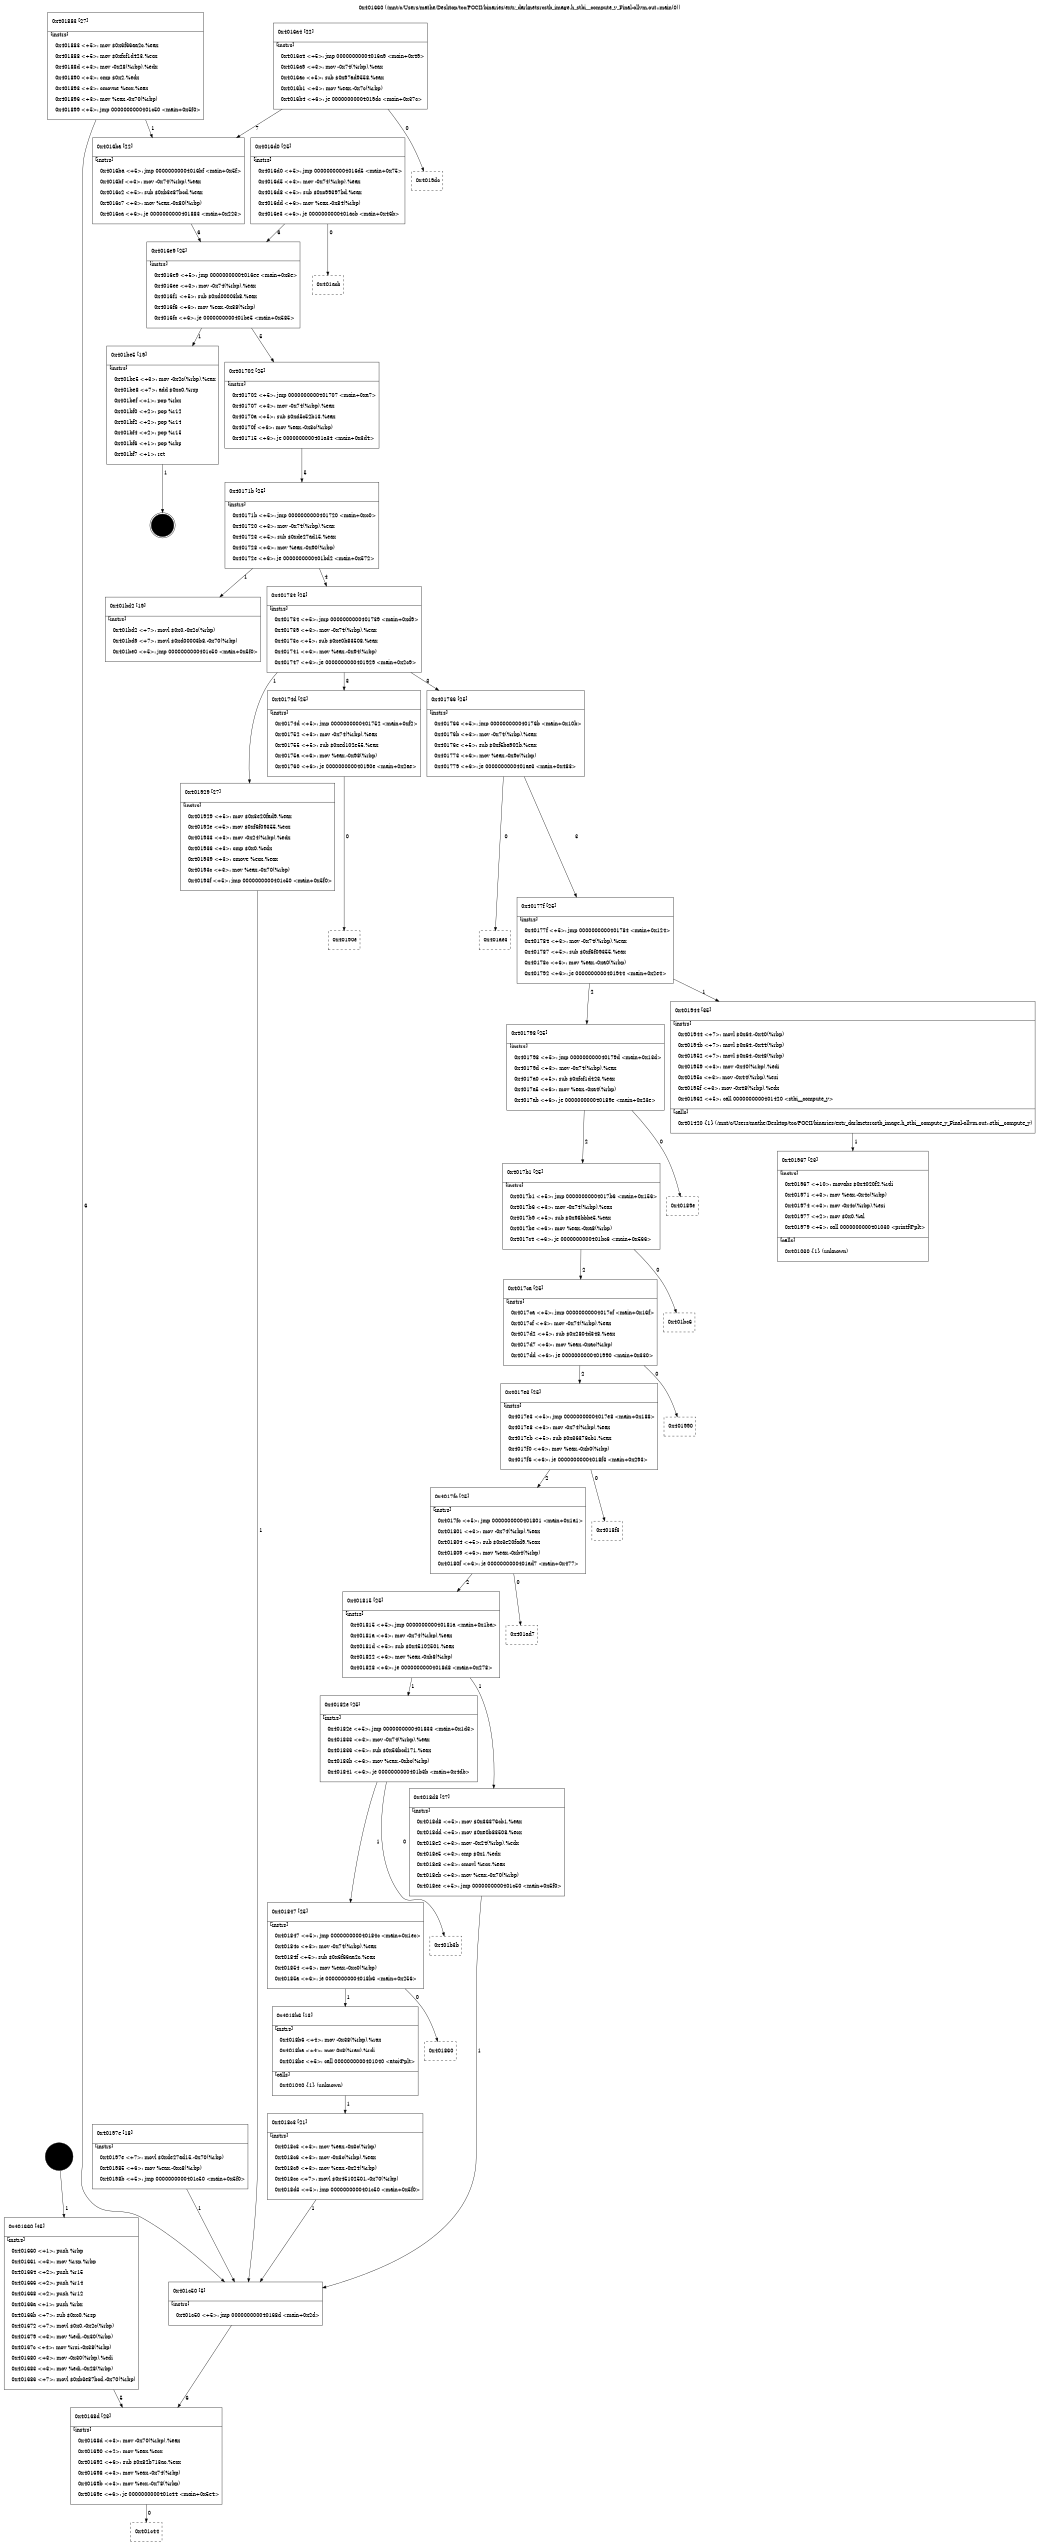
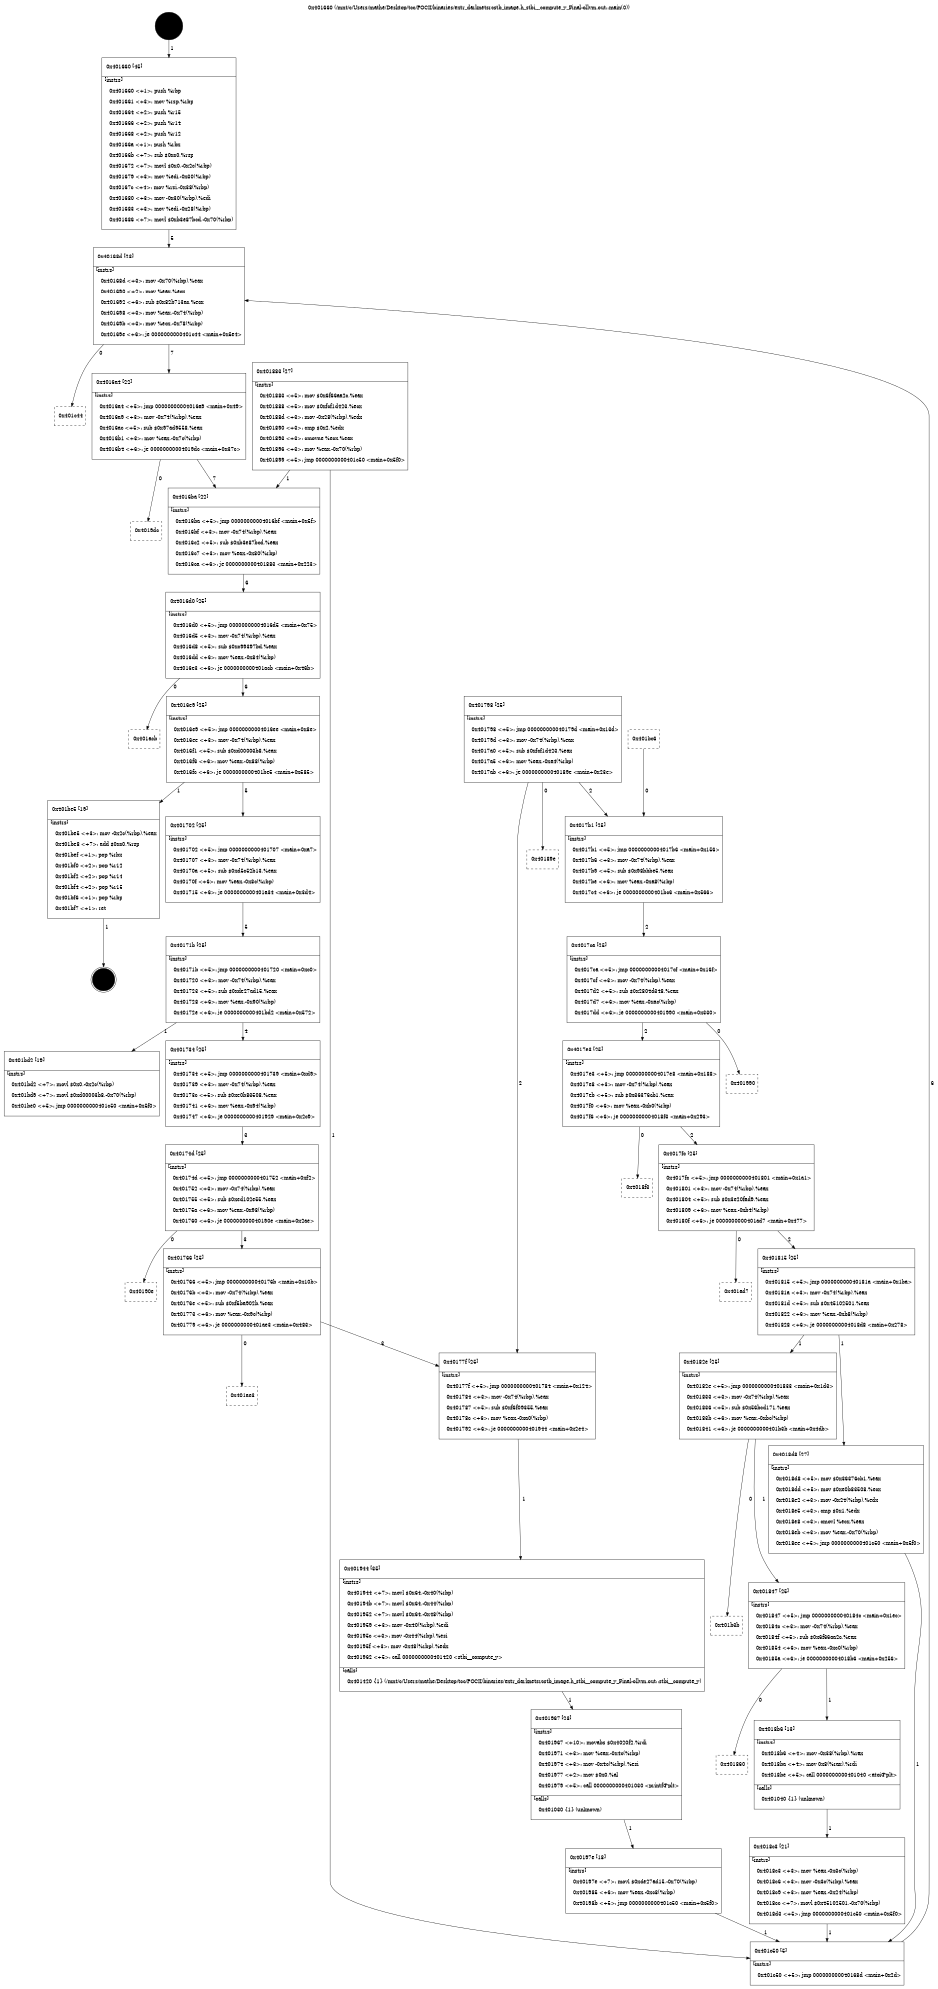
edge "0x4016ba [22]" -> "0x4016e9 [25]": now "0x4016ba [22]" -> "0x4016d0 [25]"
edge "0x40168d [23]" -> "0x4016a4 [22]": added, label "7"
edge "0x401734 [25]" -> "0x401766 [25]": now "0x40174d [25]" -> "0x401766 [25]"
node "0x401929 [27]": removed
edge "0x40177f [25]" -> "0x401798 [25]": reversed
edge "0x401883 [27]" -> "0x401c50 [5]": label " 6" -> " 1"
edge "0x4017b1 [25]" -> "0x401bc6": reversed
edge "0x401967 [23]" -> "0x40197e [18]": added, label "1"
